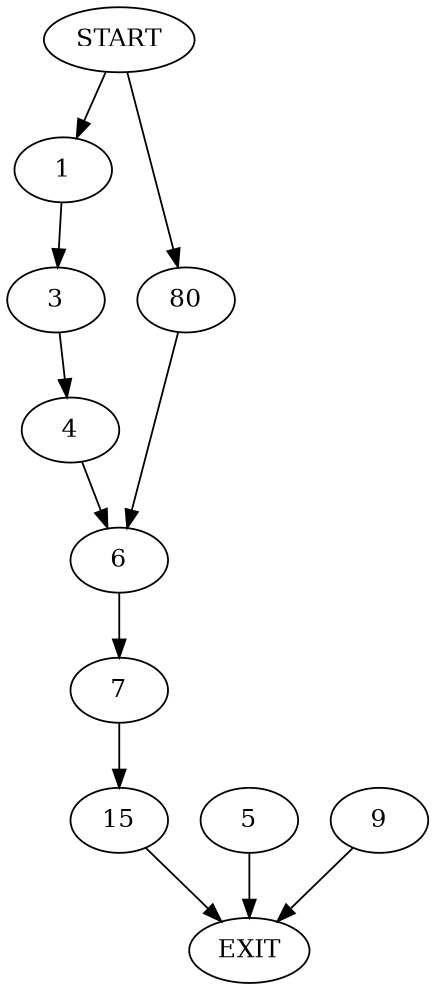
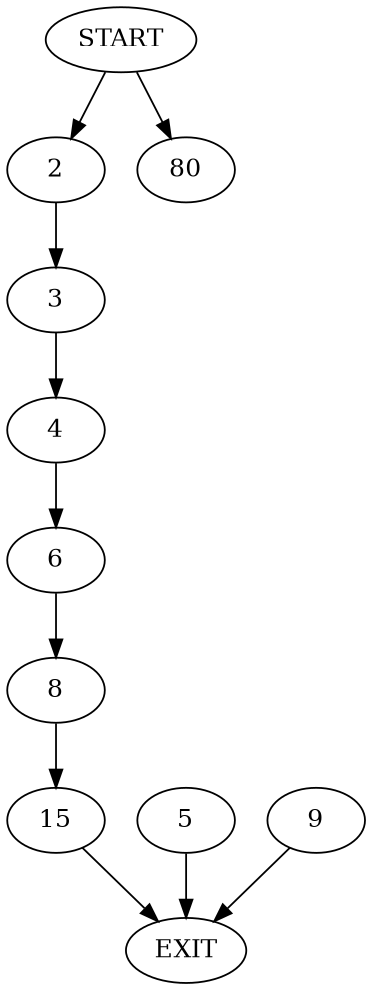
node "1": label "1" -> "2"
edge "80" -> "6": removed
node "7": label "7" -> "8"
